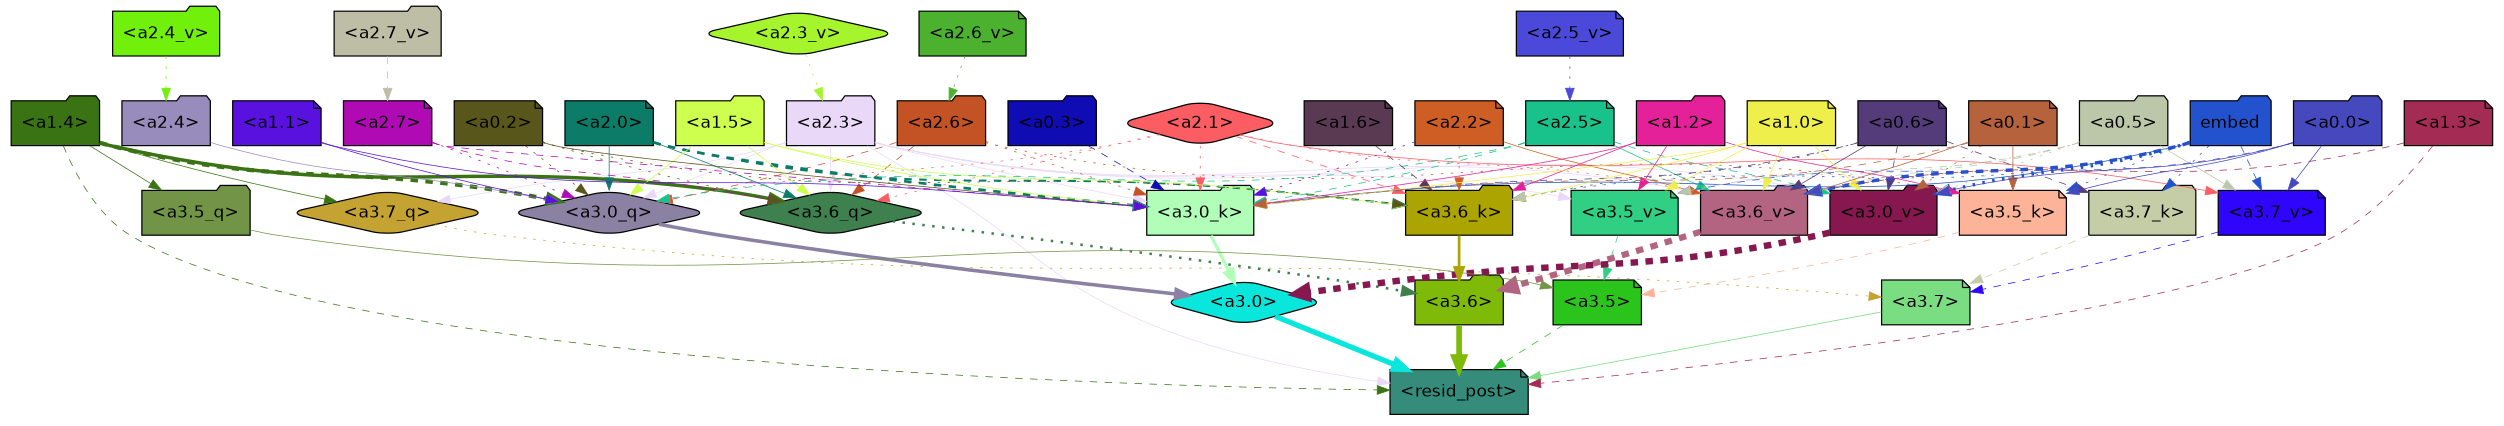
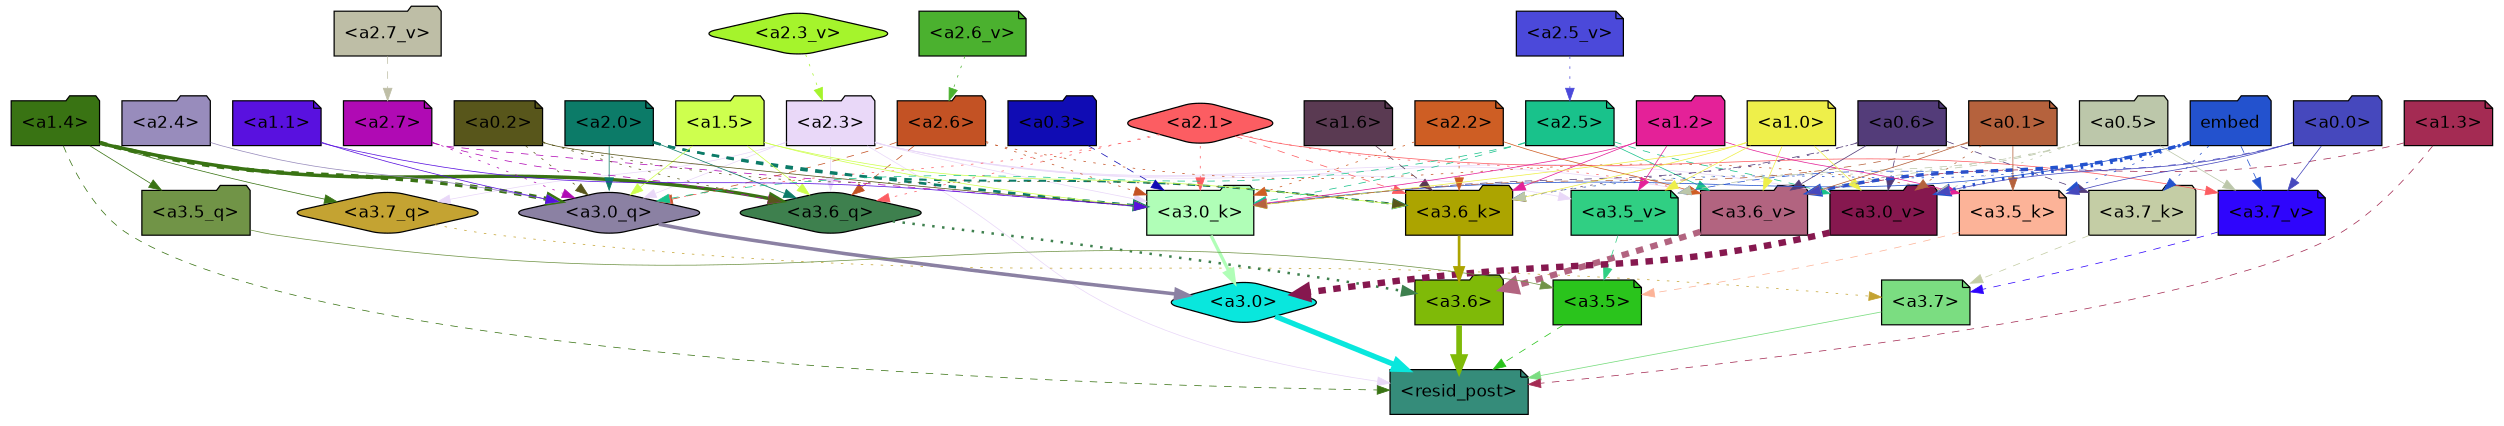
node "<a2.4_v>": removed
edge "<a2.2>" -> "<a3.0_k>": color #5911df -> #ce5e24
